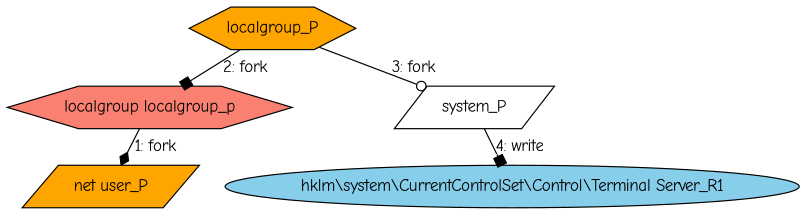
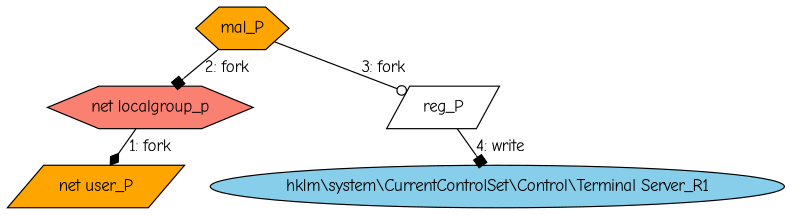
node "localgroup_P": label "localgroup_P" -> "mal_P"
node "localgroup localgroup_p": label "localgroup localgroup_p" -> "net localgroup_p"
node "system_P": label "system_P" -> "reg_P"
